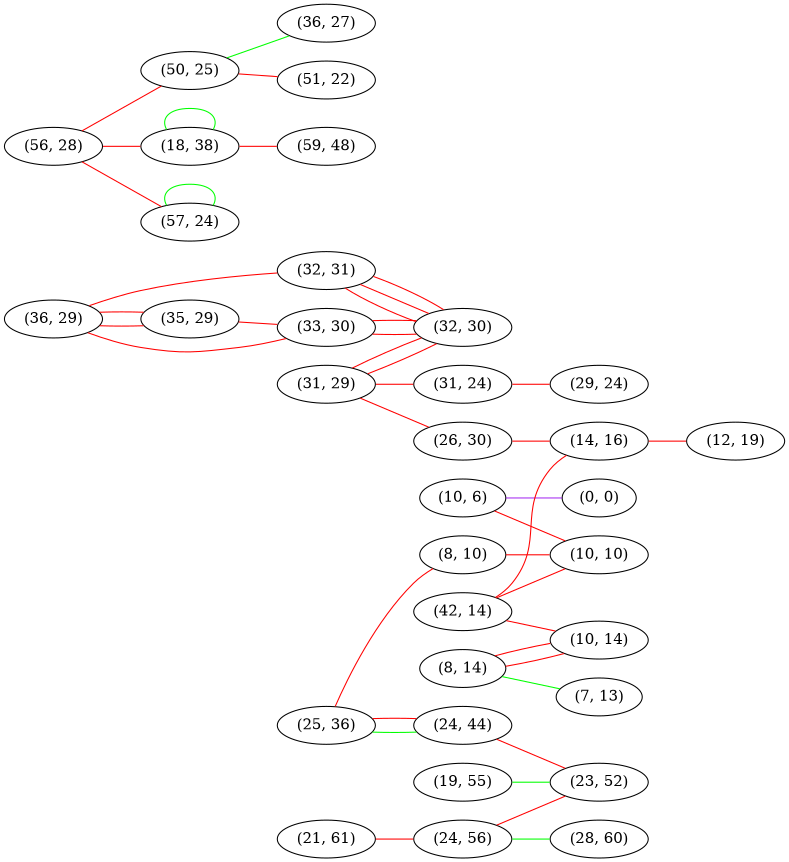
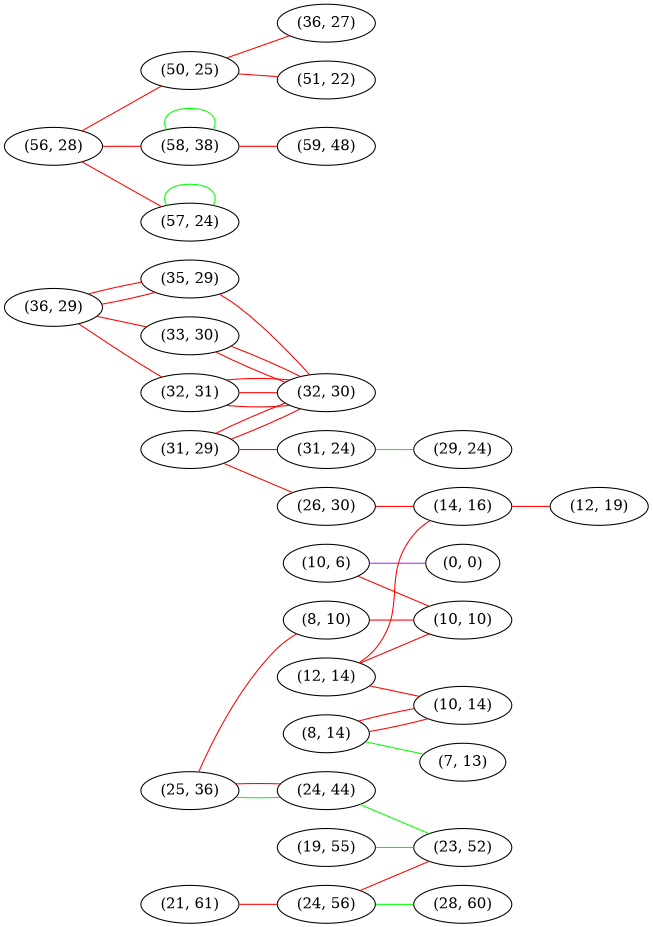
edge "(36, 27)" -- "(50, 25)": color green -> red
node "(18, 38)": label "(18, 38)" -> "(58, 38)"
edge "(35, 29)" -- "(33, 30)": now "(35, 29)" -- "(32, 30)"
edge "(31, 24)" -- "(29, 24)": color red -> green
node "(42, 14)": label "(42, 14)" -> "(12, 14)"
edge "(24, 44)" -- "(23, 52)": color red -> green
